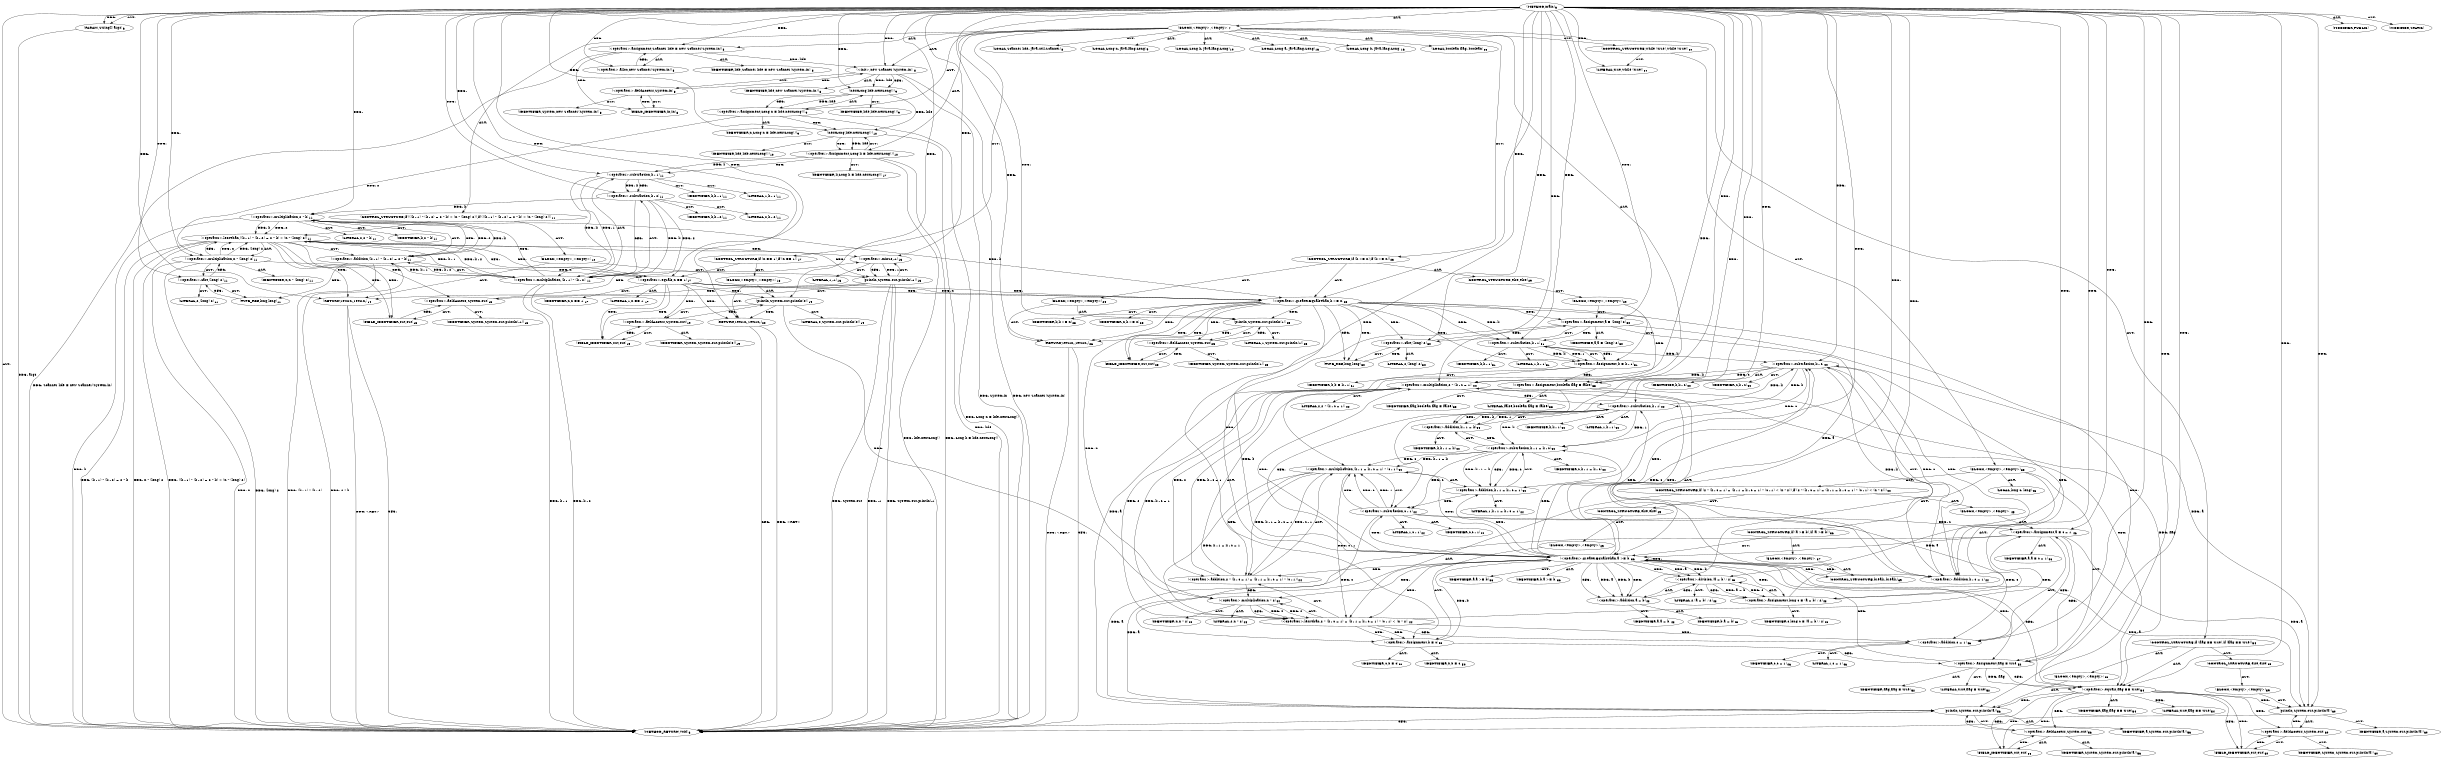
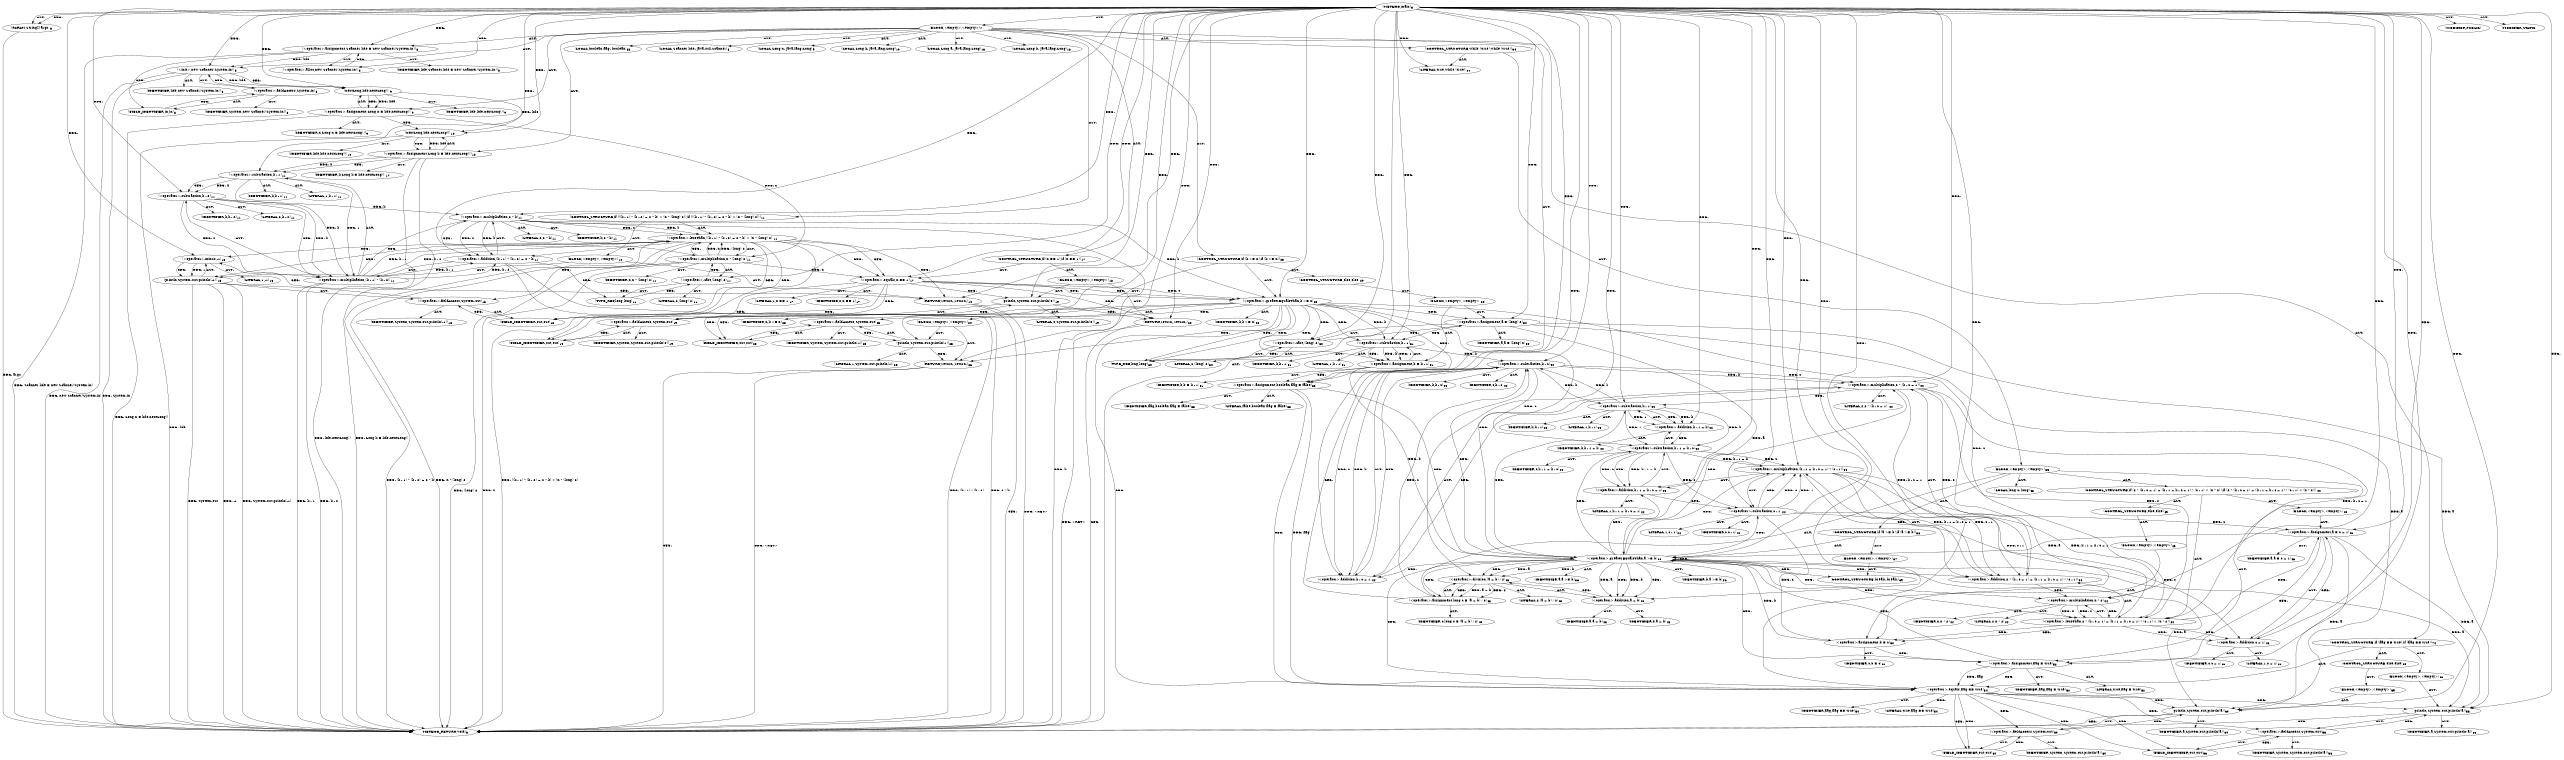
edge "(<operator>.greaterEqualsThan,k >= n)" -> "(println,System.out.println(1))": removed, label "CDG:"
edge "(println,System.out.println(0))" -> "(<operator>.multiplication,n * 2)": now "(METHOD,main)" -> "(<operator>.multiplication,n * 2)"
node "(CONTROL_STRUCTURE,if (flag == true),if (flag == true))": text "54" -> "74"
node "(IDENTIFIER,b,b = c)": removed
